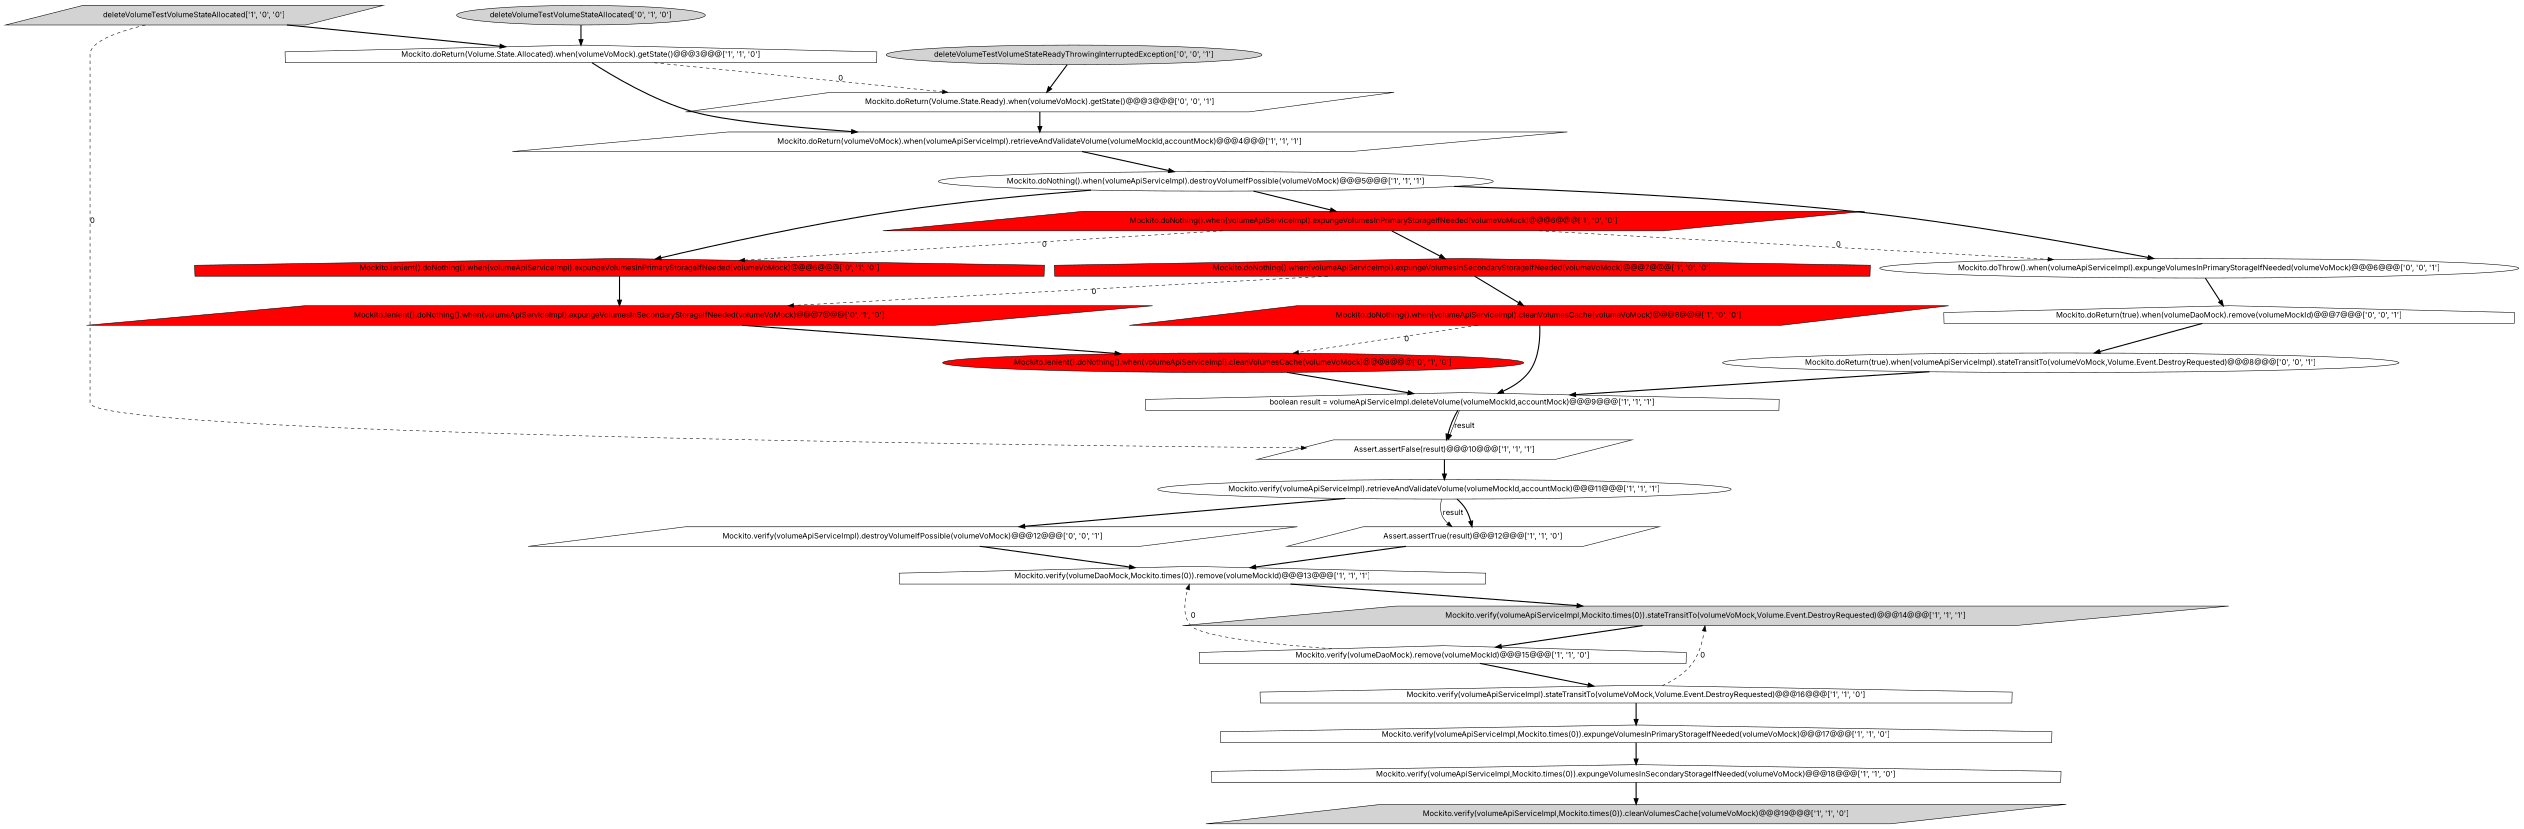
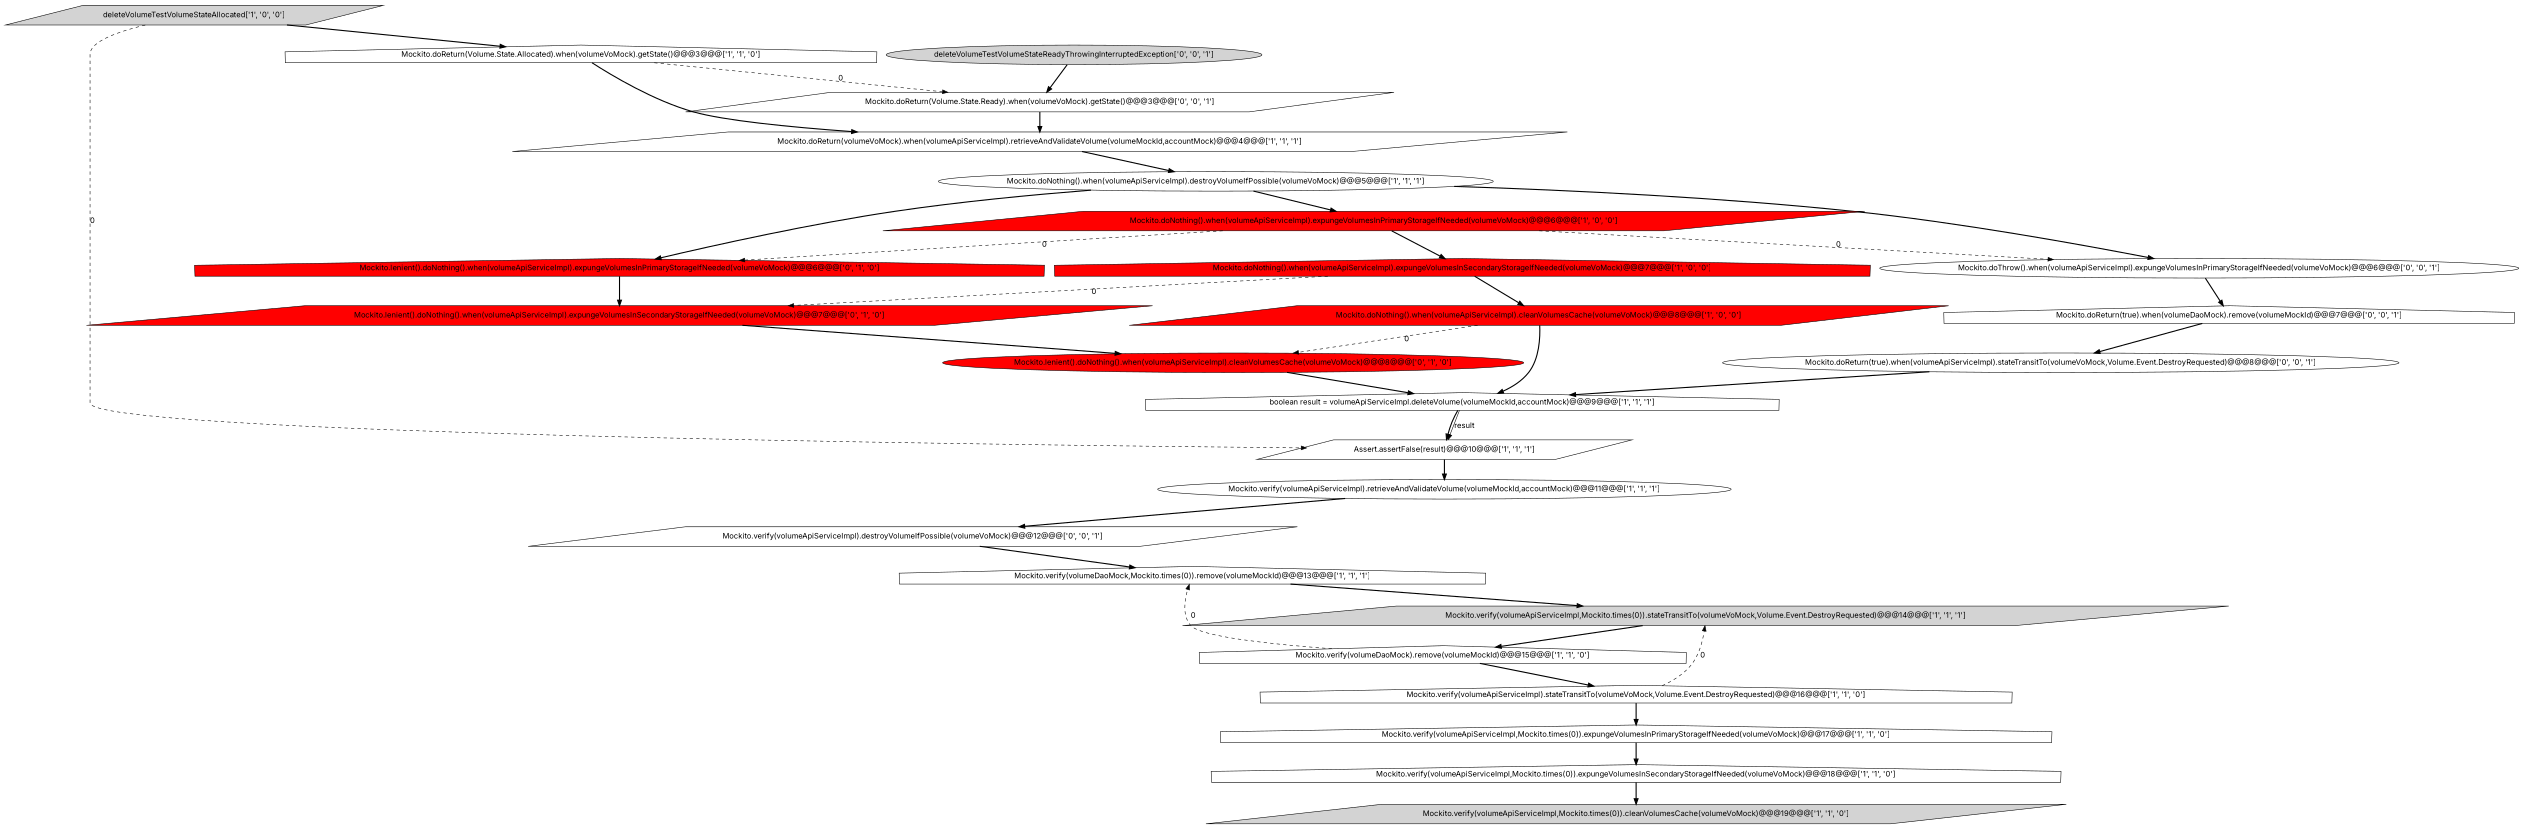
node "deleteVolumeTestVolumeStateAllocated['0', '1', '0']": removed
node "Assert.assertTrue(result)@@@12@@@['1', '1', '0']": removed
